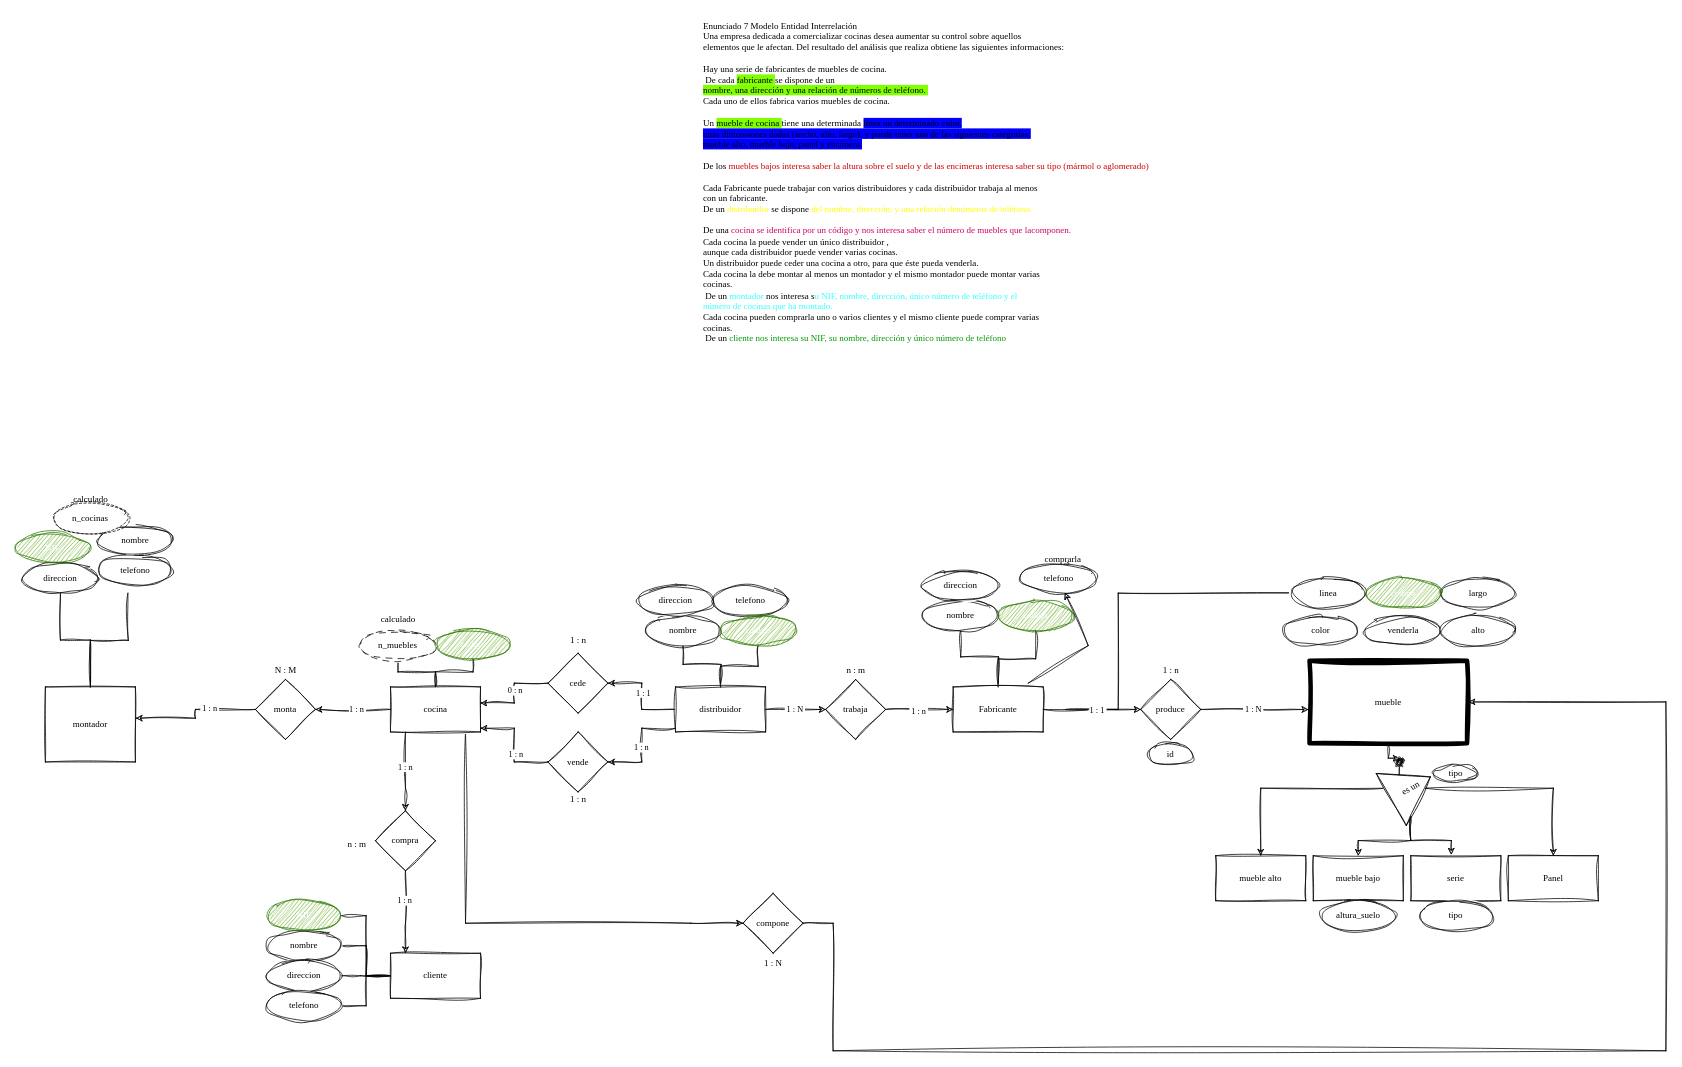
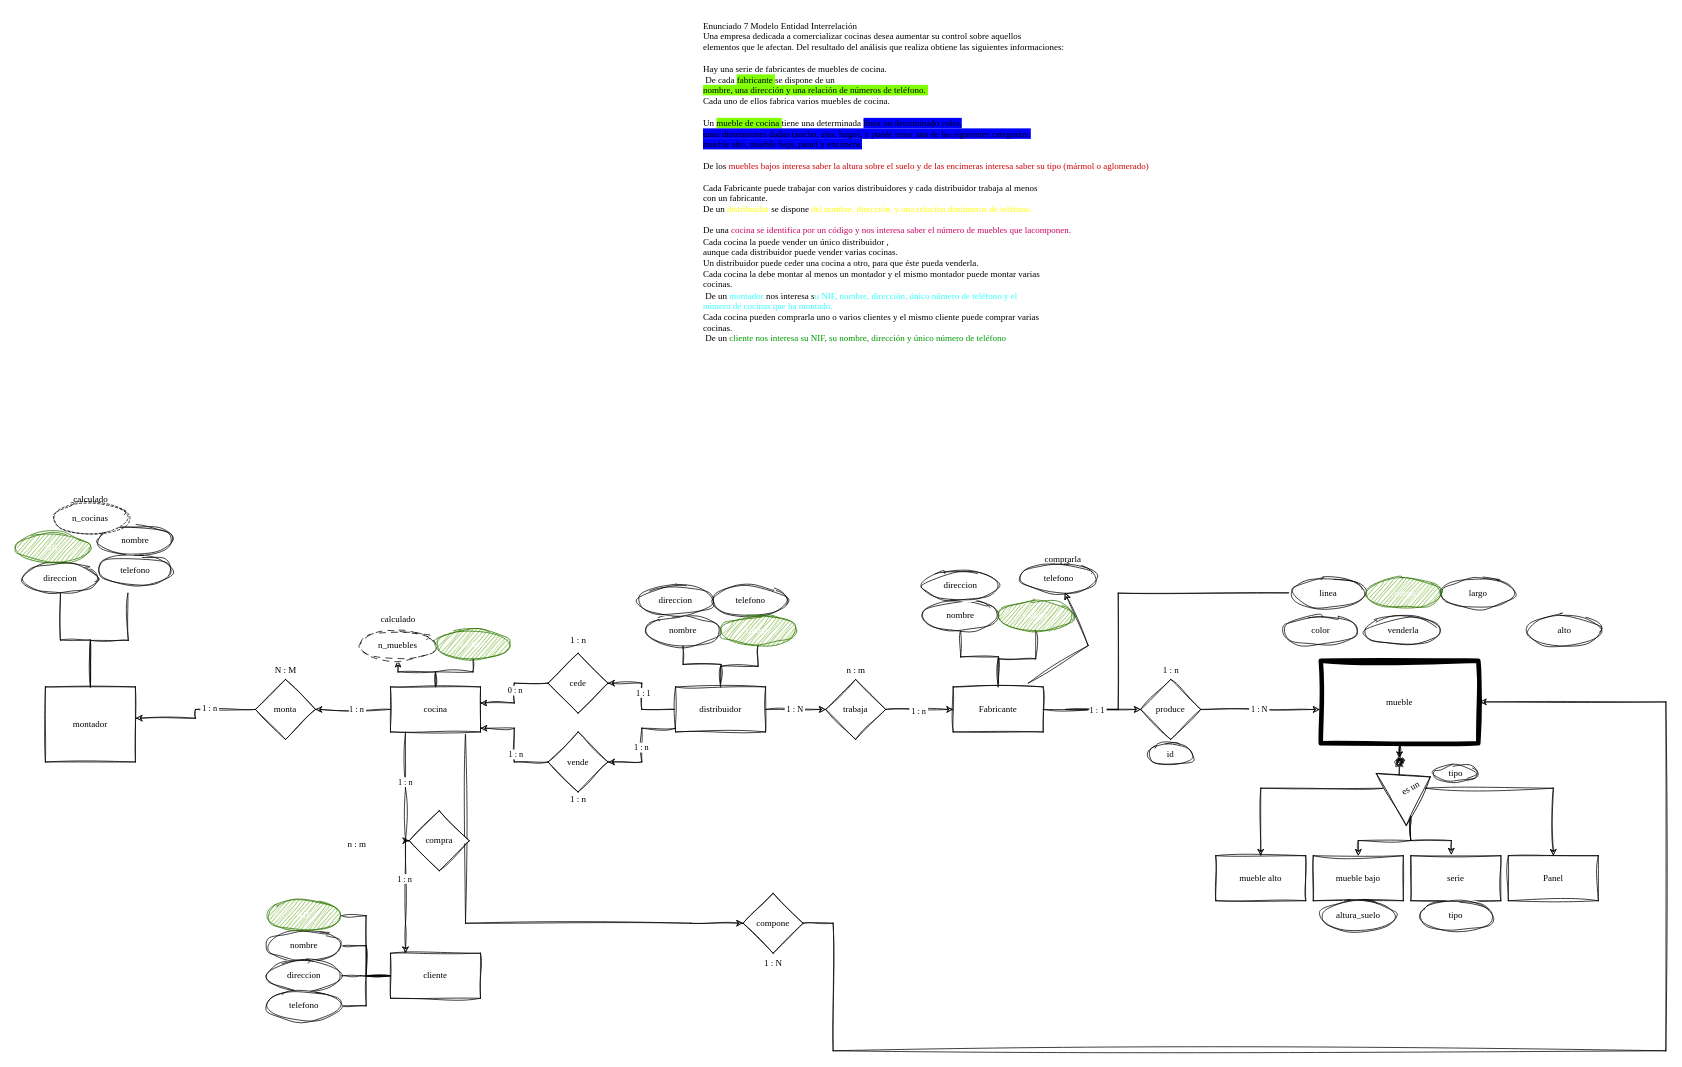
node "alto": moved (1478, 630) -> (1564, 630)
edge "n_muebles" -- "cocina": arrowhead none -> classic
node "mueble": moved (1388, 702) -> (1399, 702)
node "compra": moved (405, 840) -> (439, 840)
